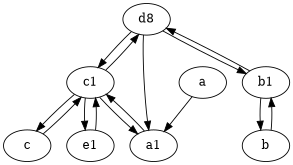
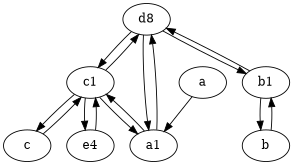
edge "a1" -> "d8": added
node "e1": label "e1" -> "e4"
